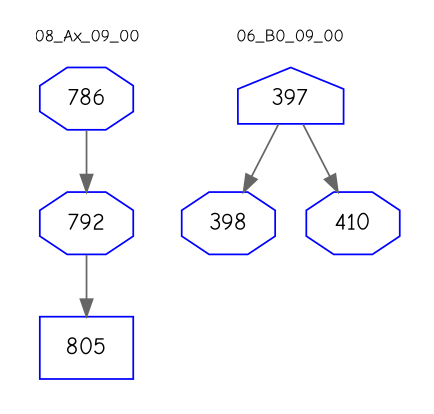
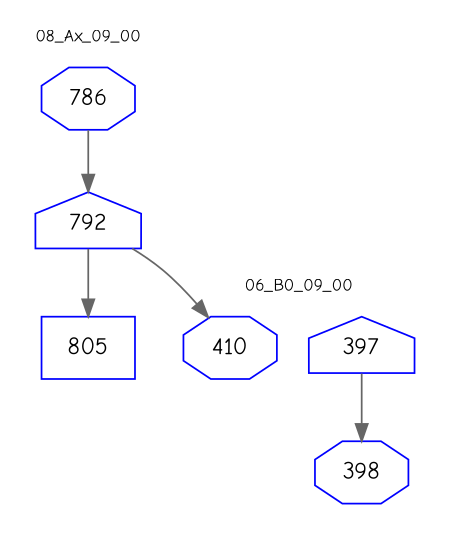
edge "397" -> "410": now "792" -> "410"
node "792": shape octagon -> house
